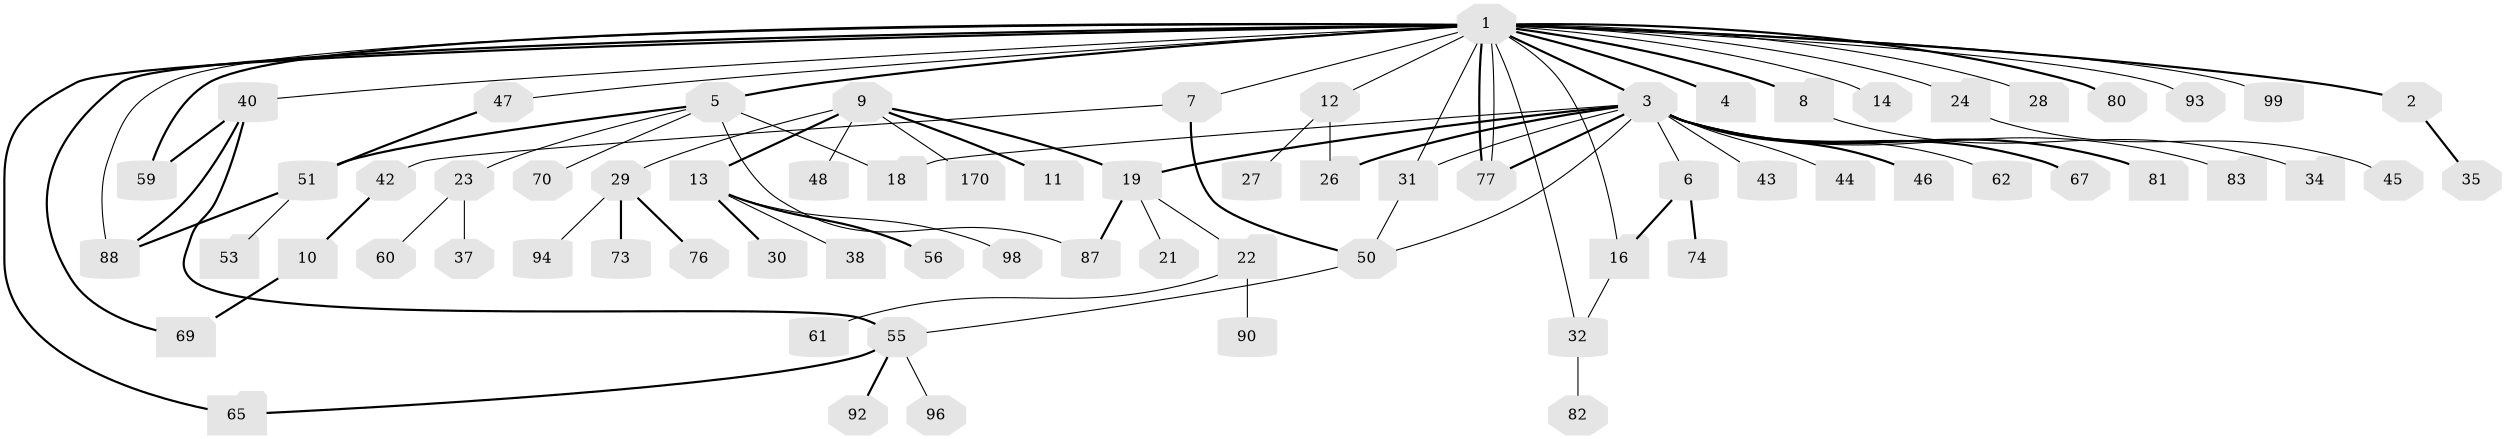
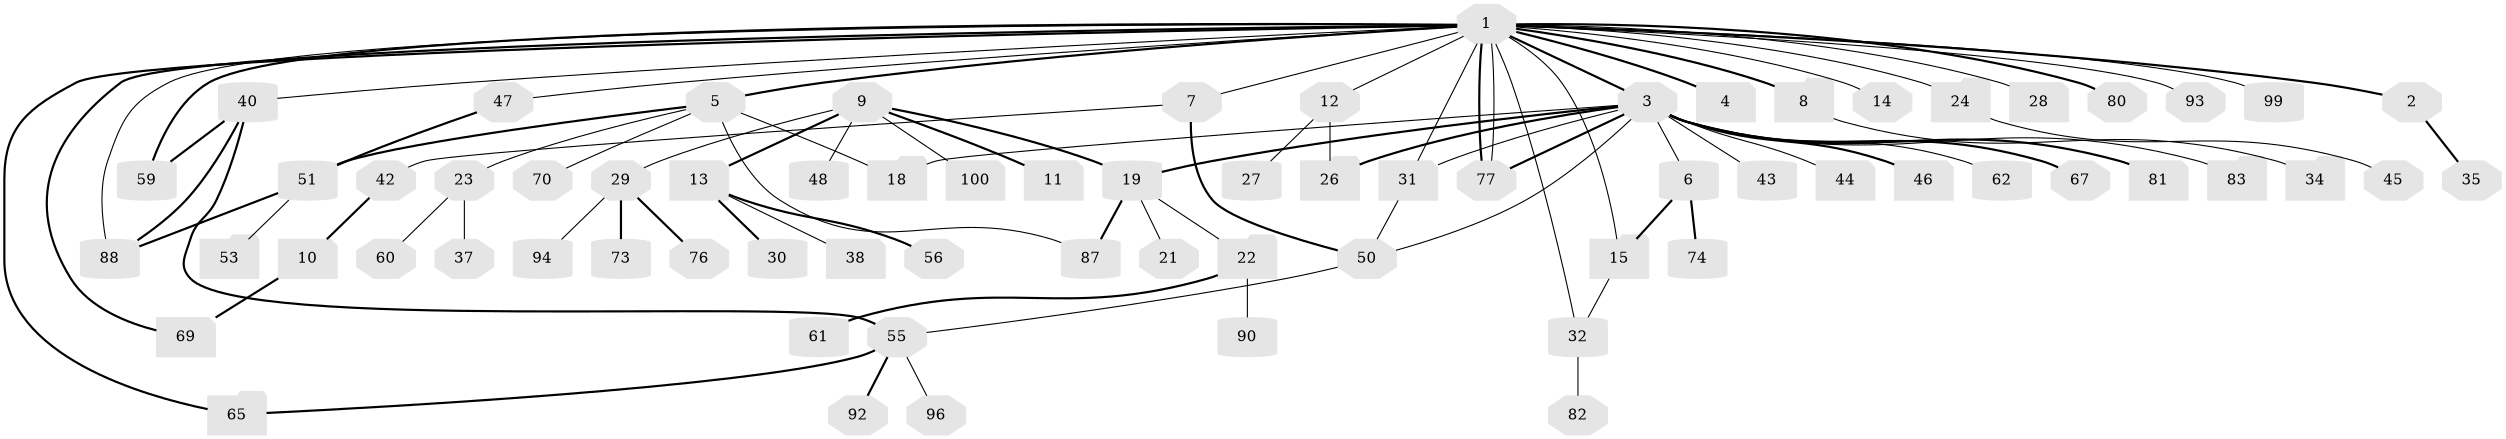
node "170": label "170" -> "100"
node "98": removed
node "16": label "16" -> "15"
edge "22" -- "61": style solid -> bold
